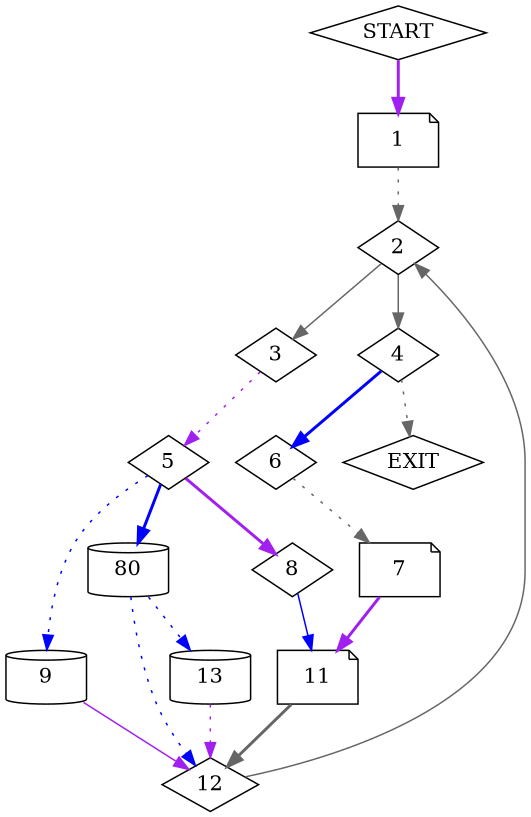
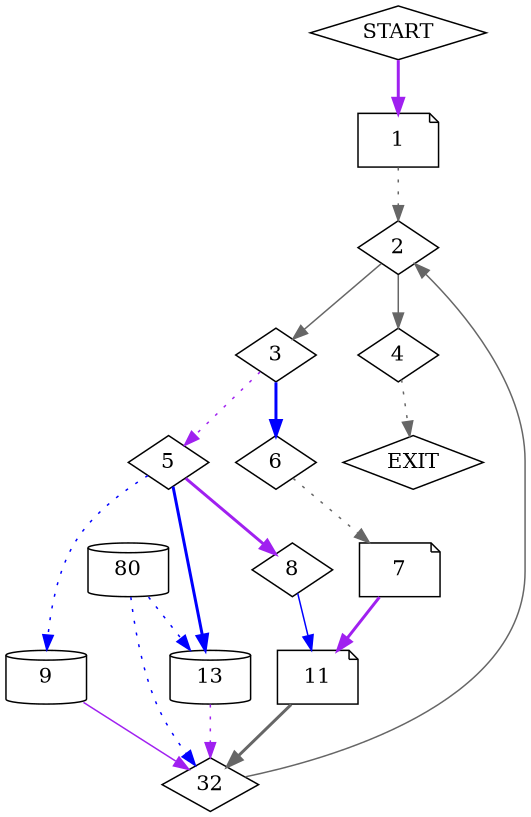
edge "4" -> "6": now "3" -> "6"
edge "5" -> "80": now "5" -> "13"
node "12": label "12" -> "32"
